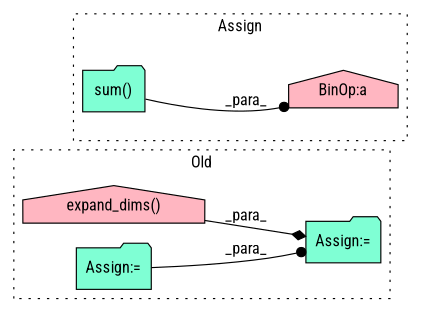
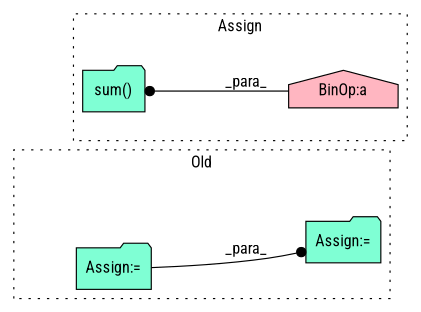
edge "sum()" -> "BinOp:a": reversed
node "expand_dims()": removed
